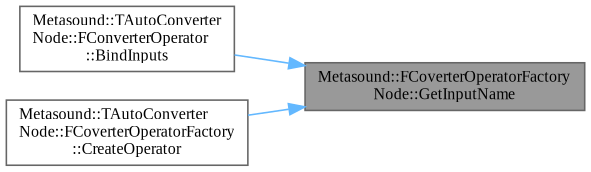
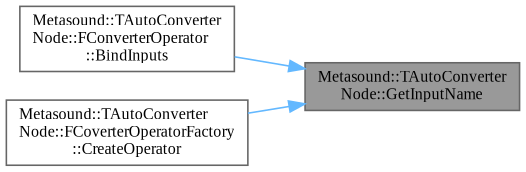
node "Metasound::FCoverterOperatorFactory Node::GetInputName": label "Metasound::FCoverterOperatorFactory Node::GetInputName" -> "Metasound::TAutoConverter Node::GetInputName"
